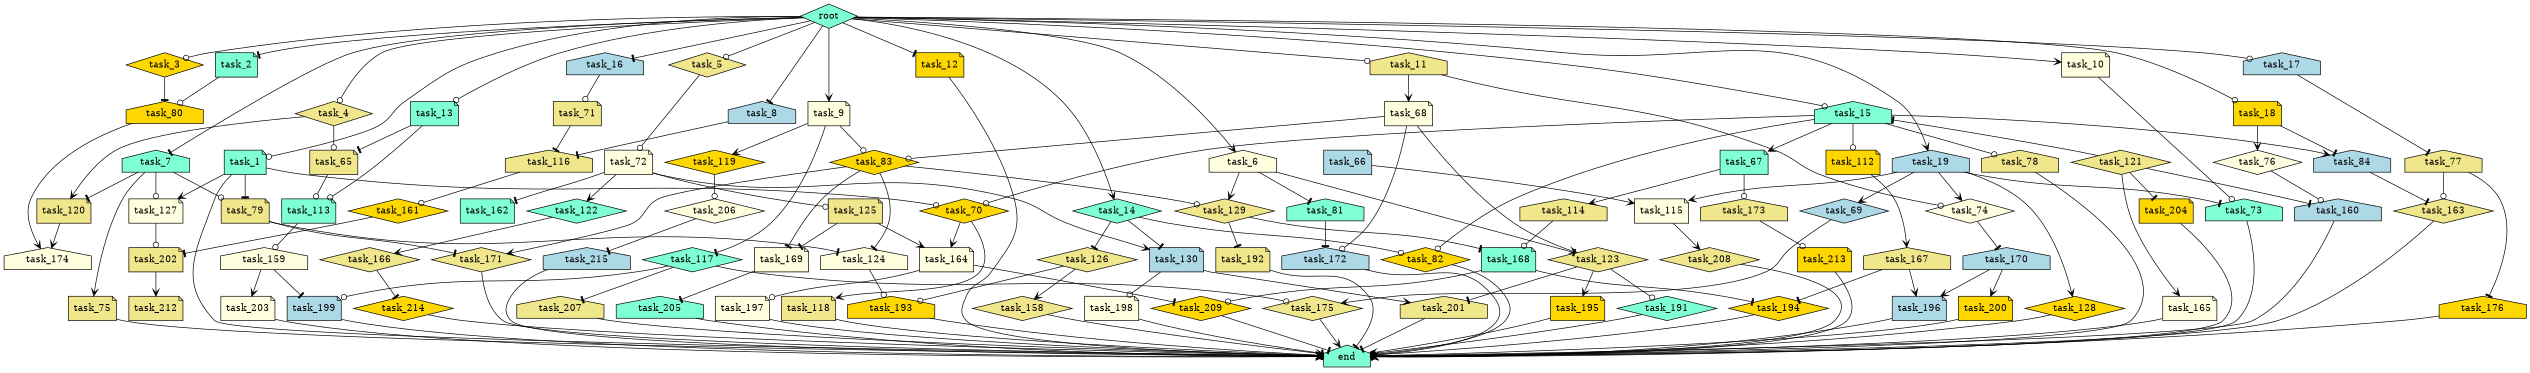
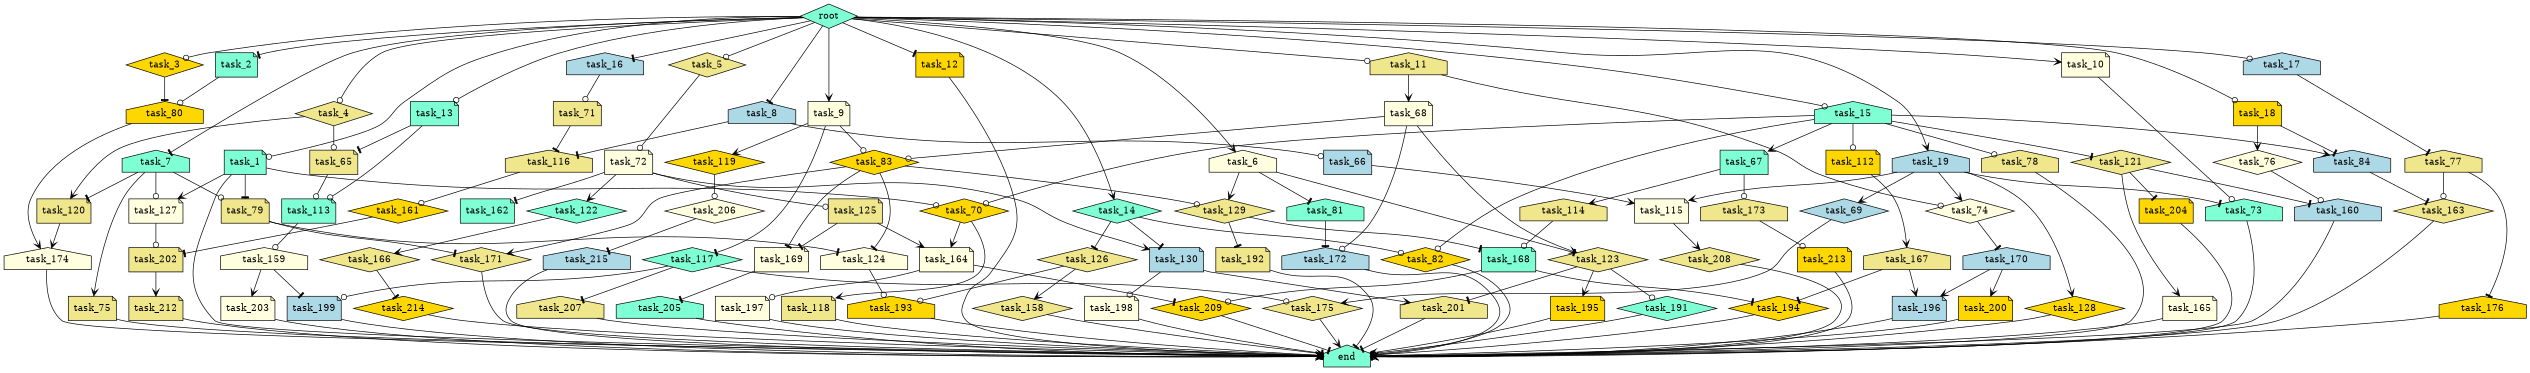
edge "task_121" -> "task_15": reversed
edge "task_8" -> "task_66": added
edge "task_174" -> "end": added
edge "task_212" -> "end": added
